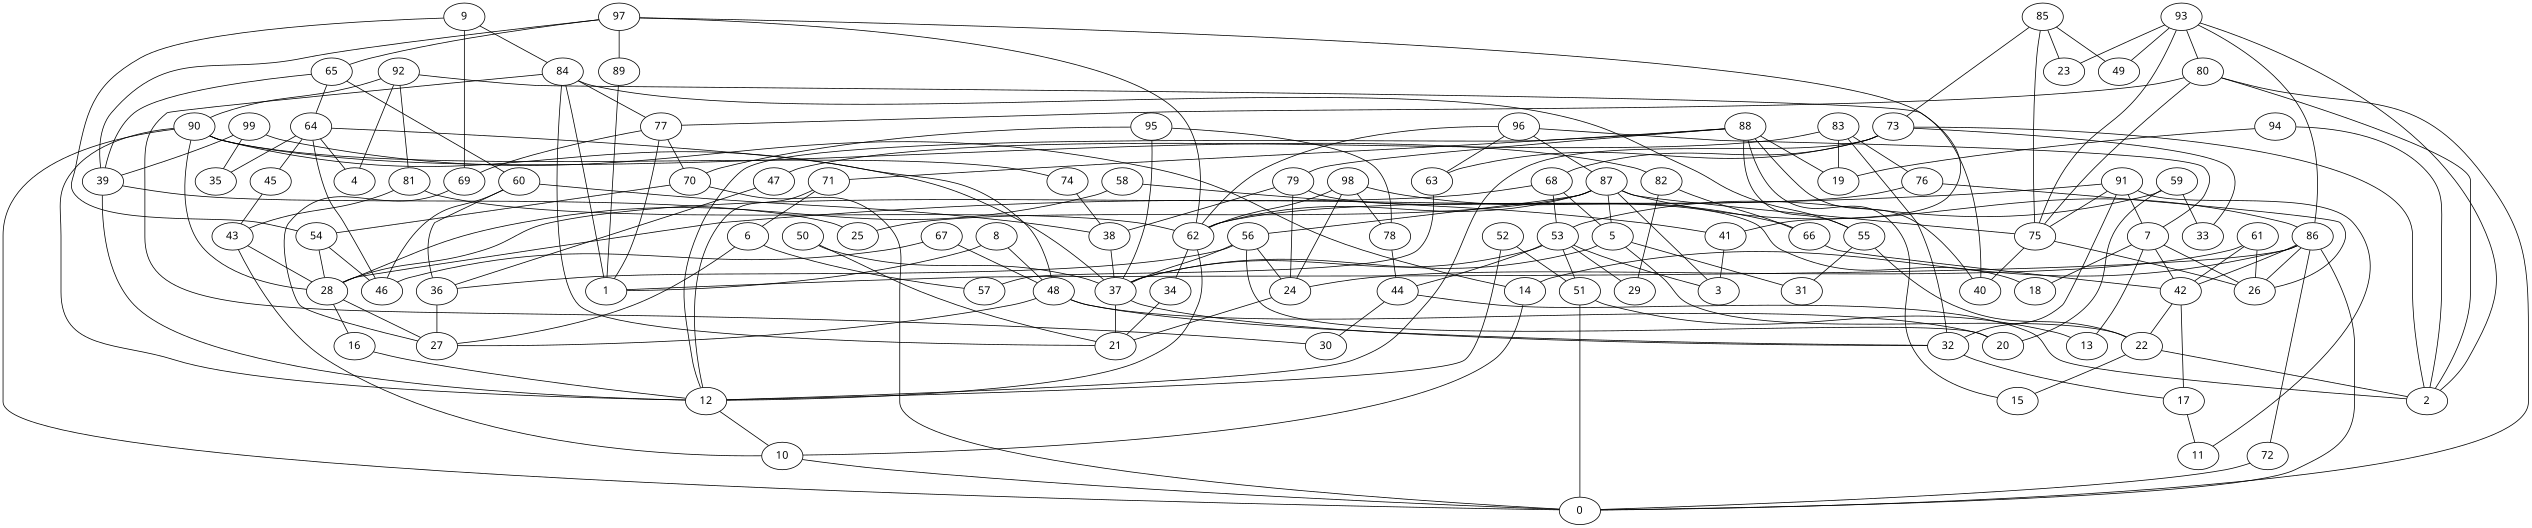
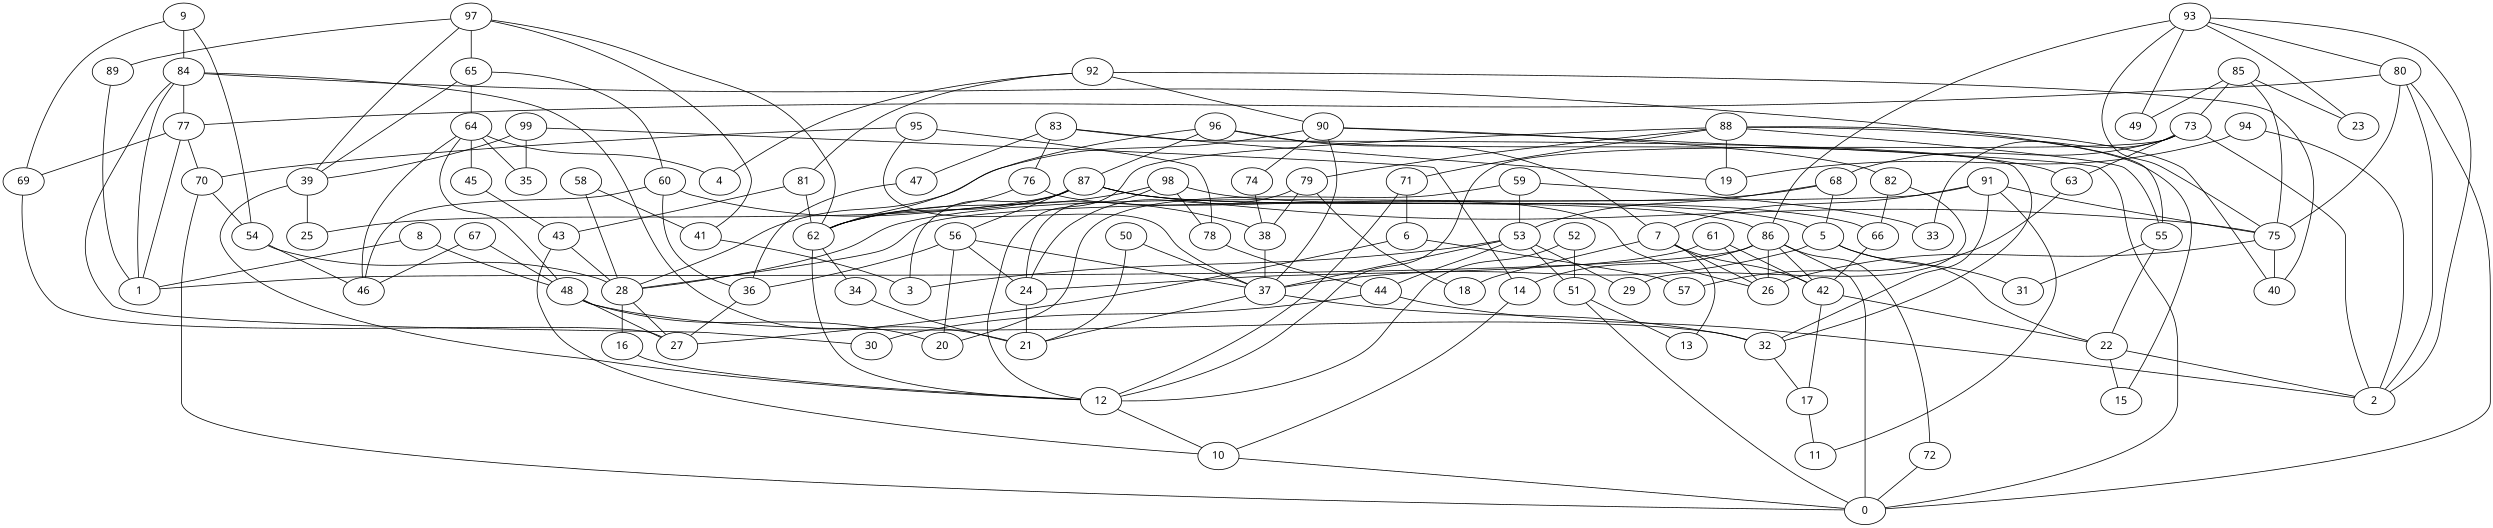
edge "90" -- "12": removed
